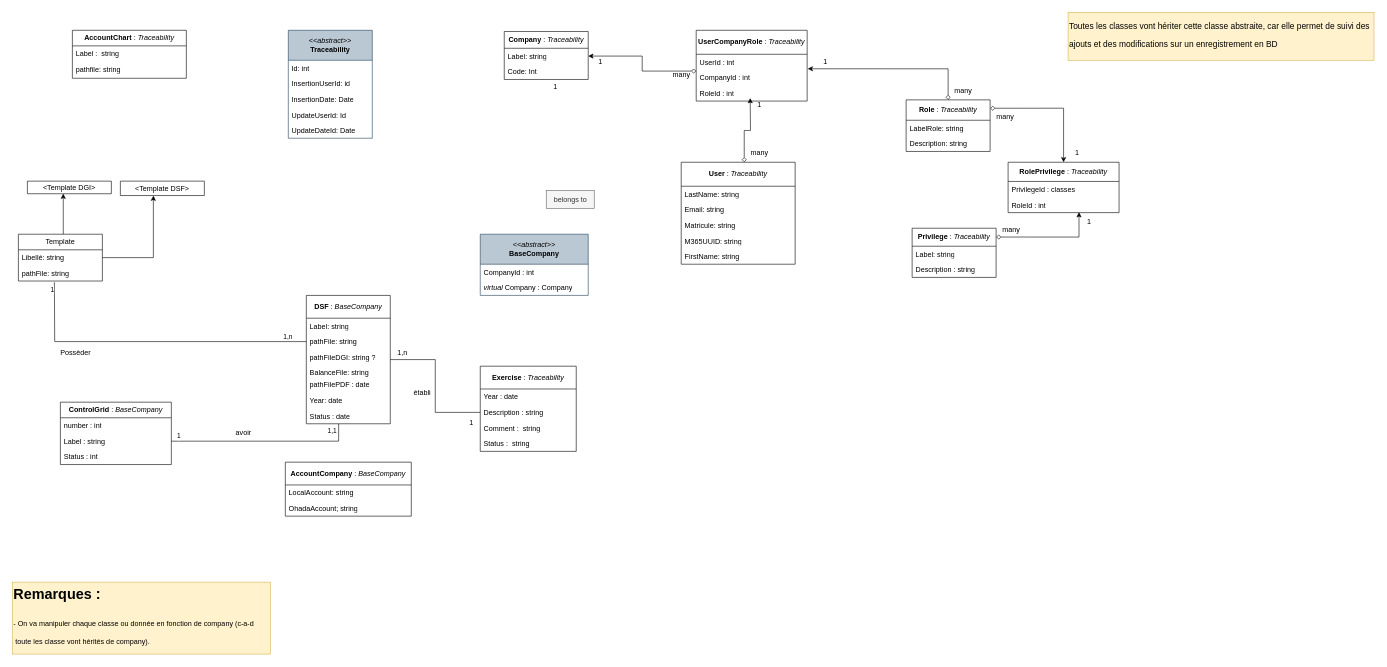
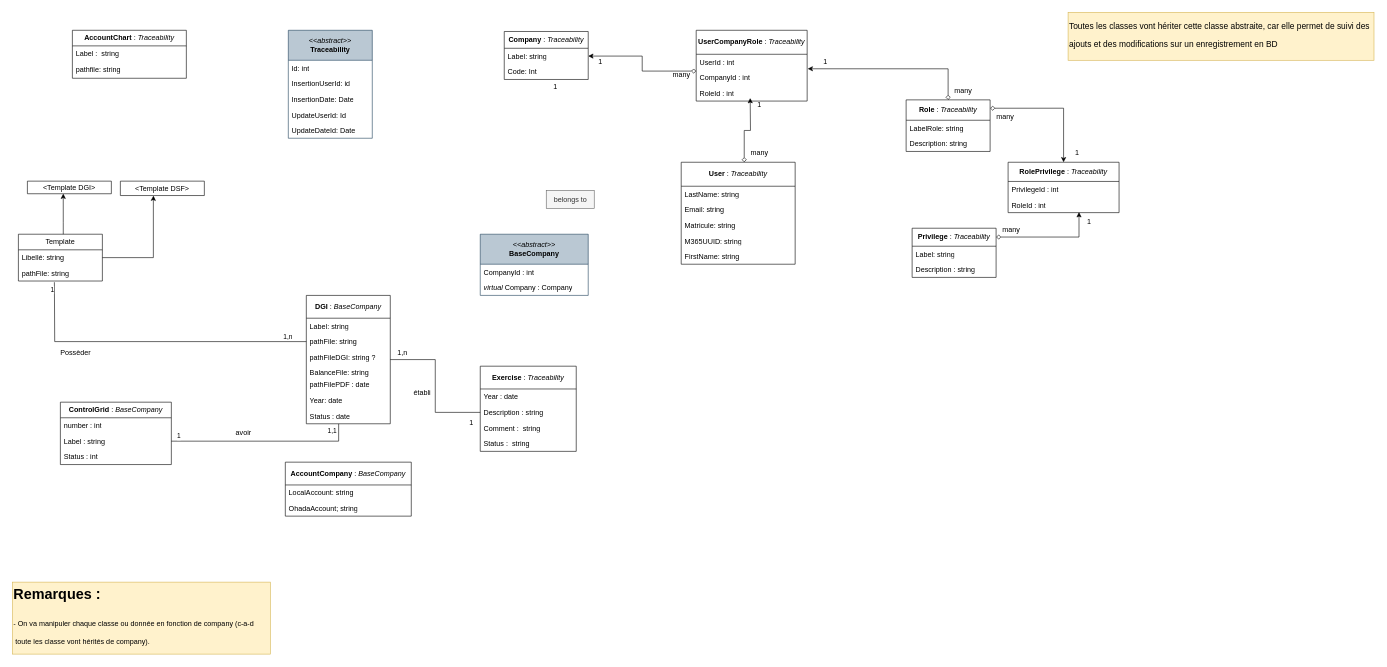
node "PrivilegeId : classes": label "PrivilegeId : classes" -> "PrivilegeId : int"
node "DSF : BaseCompany": label "DSF : BaseCompany" -> "DGI : BaseCompany"
